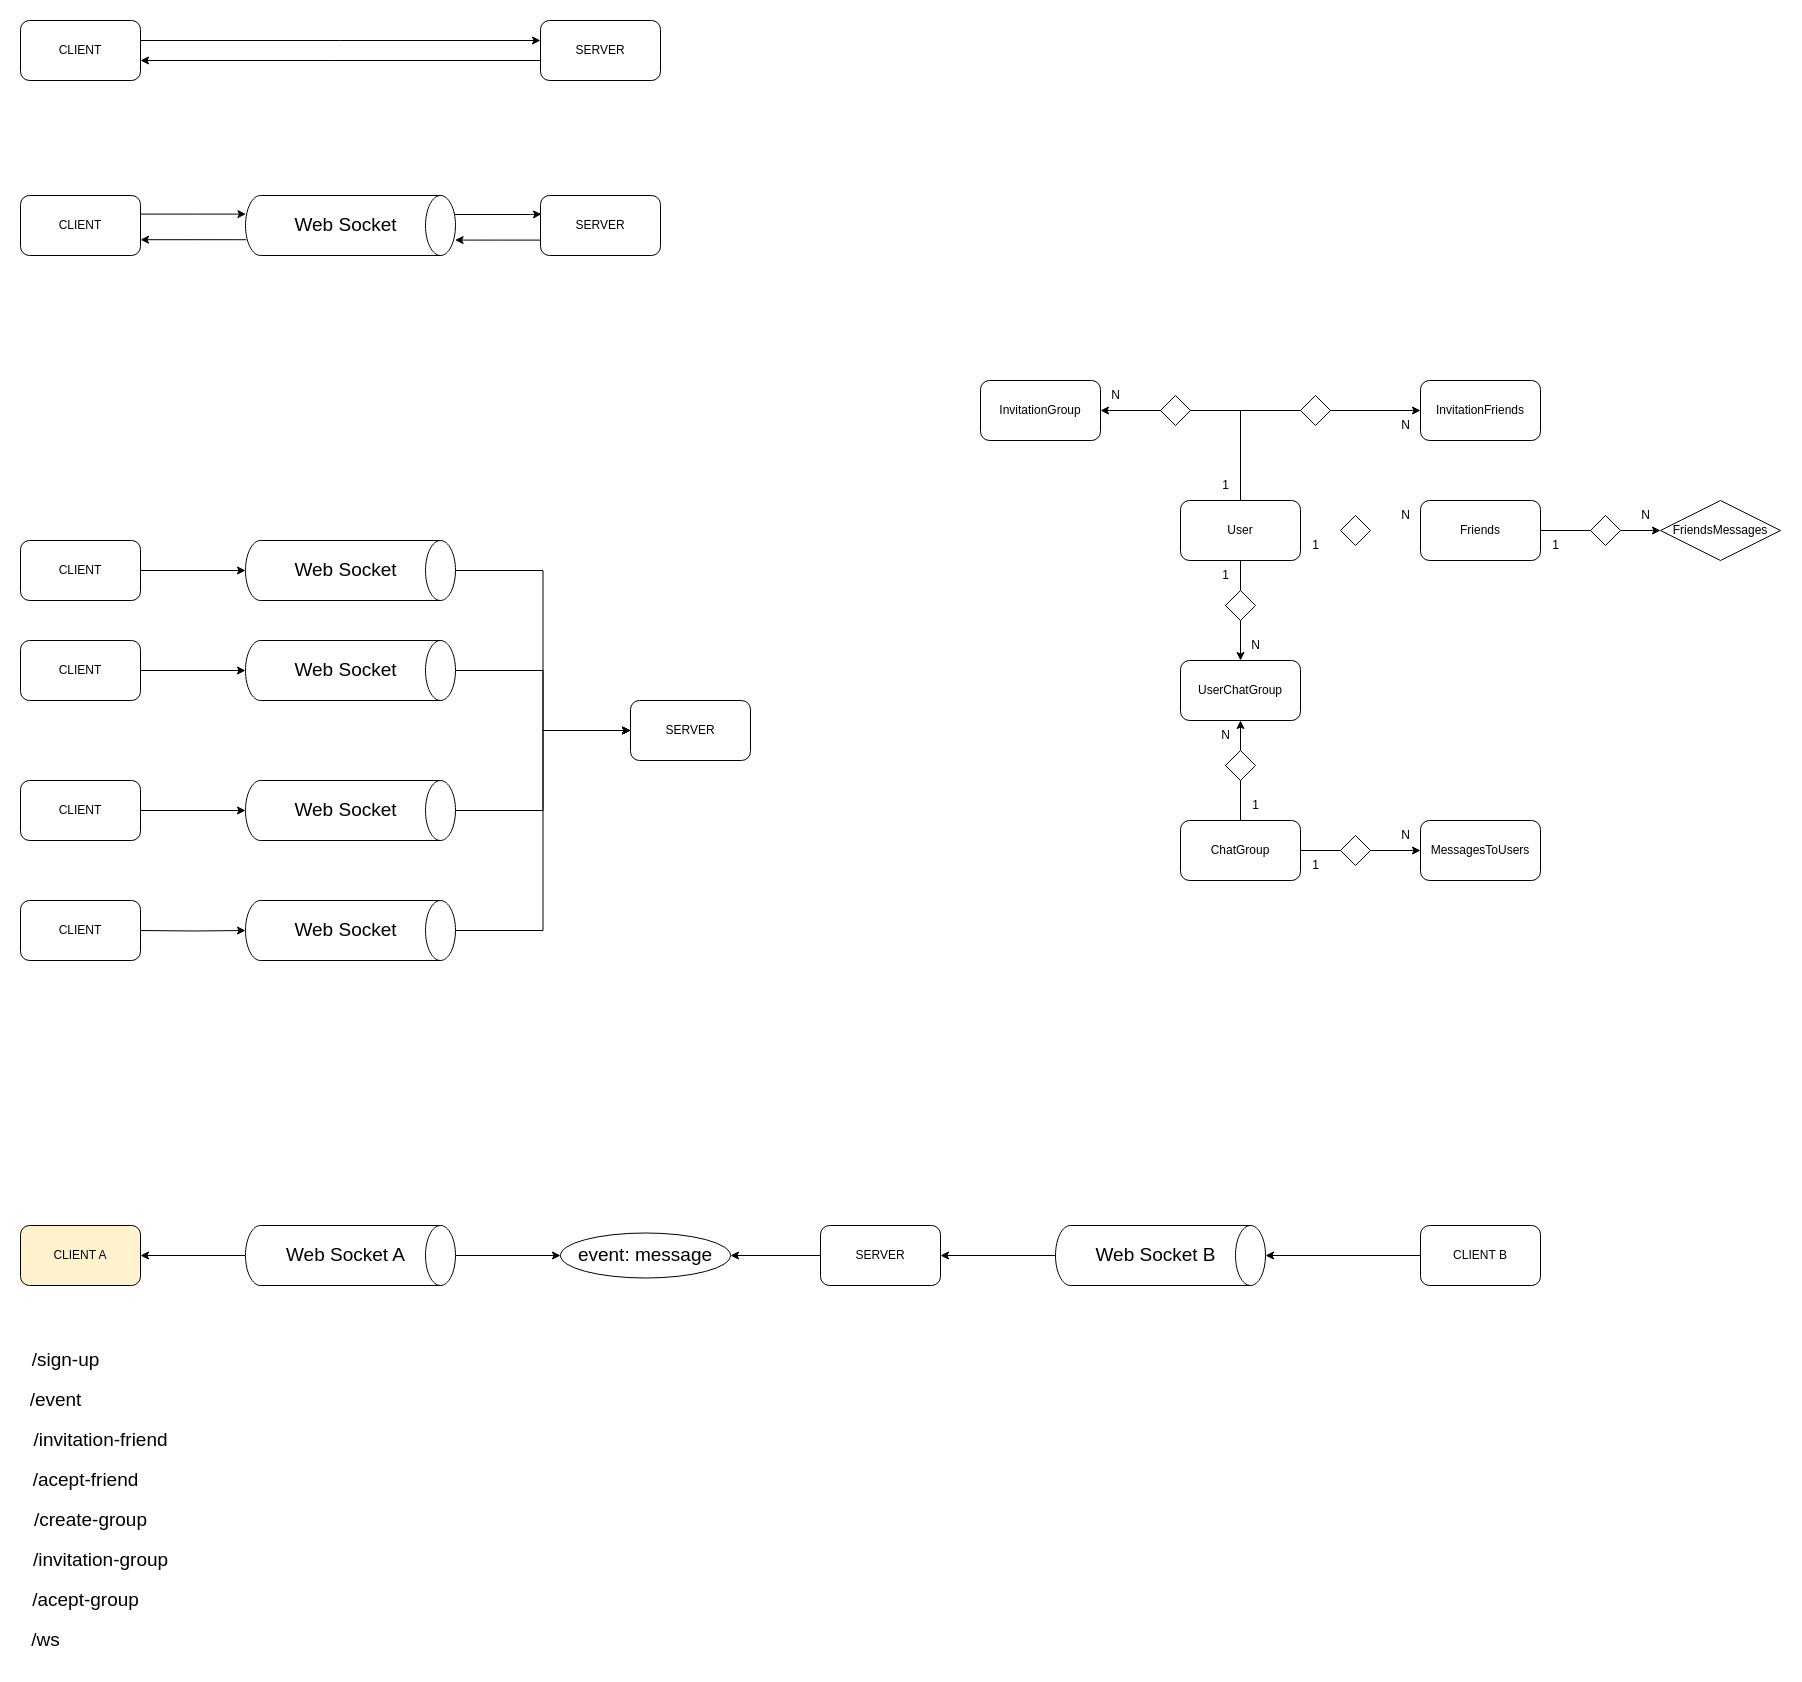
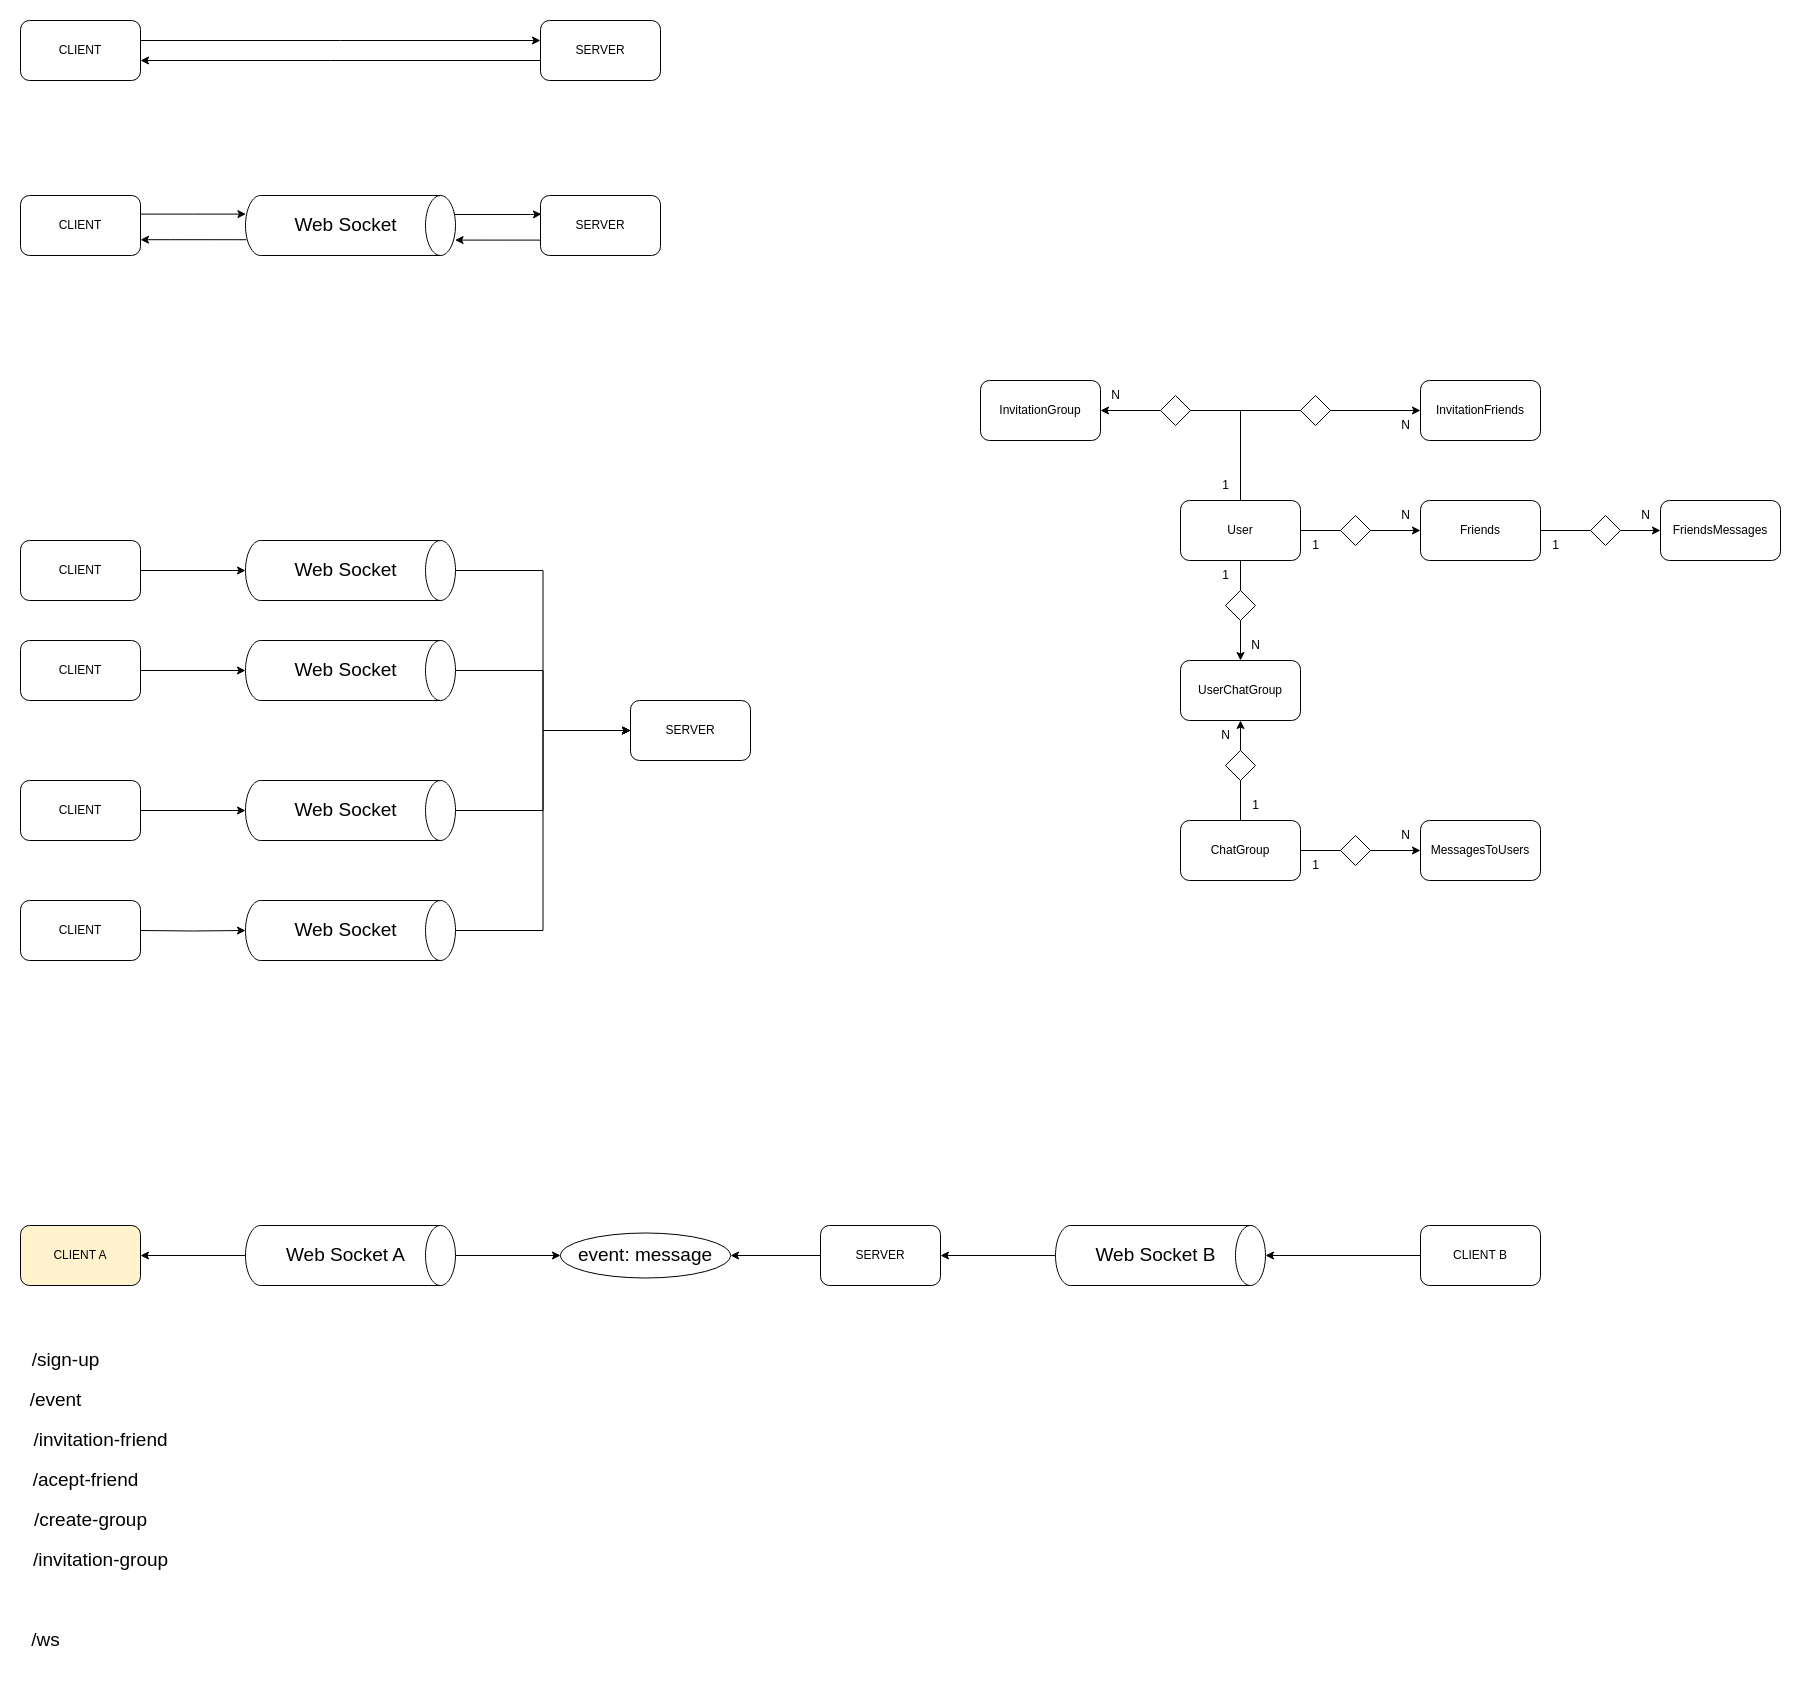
edge "User" -> "Friends": added
node "FriendsMessages": shape diamond -> rounded rectangle
node "/acept-group": removed
